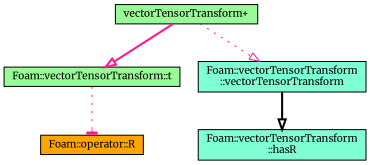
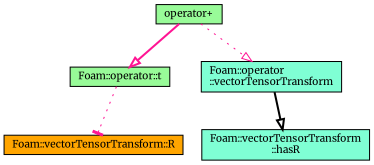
node "vectorTensorTransform+": label "vectorTensorTransform+" -> "operator+"
node "Foam::vectorTensorTransform::t": label "Foam::vectorTensorTransform::t" -> "Foam::operator::t"
node "Foam::vectorTensorTransform ::vectorTensorTransform": label "Foam::vectorTensorTransform ::vectorTensorTransform" -> "Foam::operator ::vectorTensorTransform"
node "Foam::operator::R": label "Foam::operator::R" -> "Foam::vectorTensorTransform::R"
